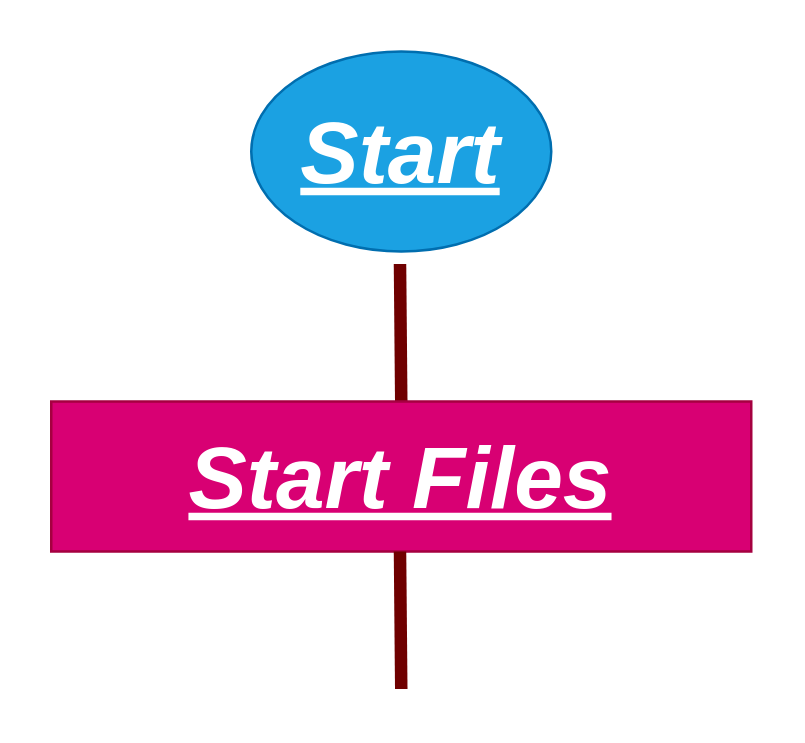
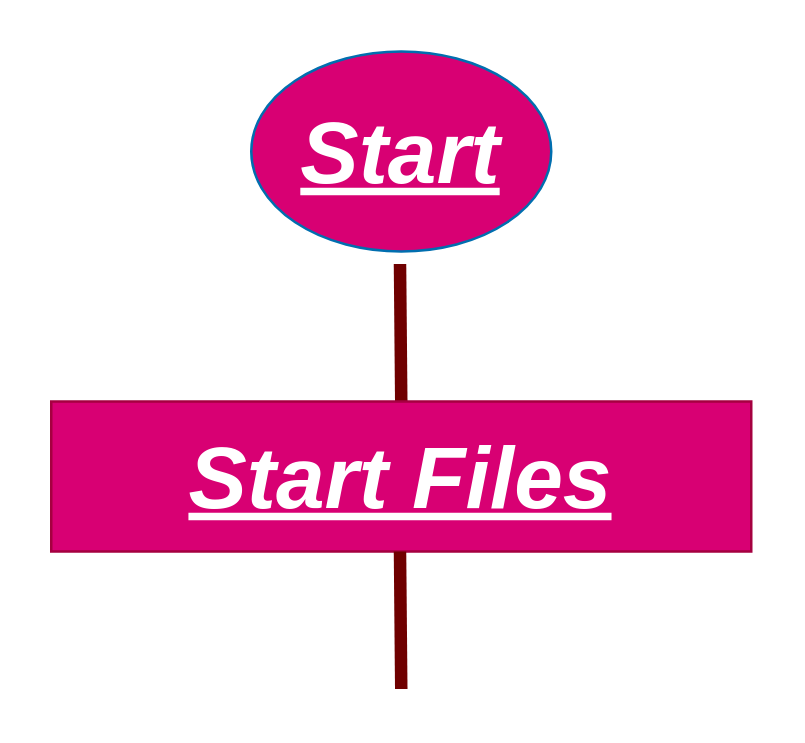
node "Start": fillcolor #1ba1e2 -> #d80073
